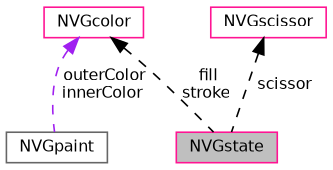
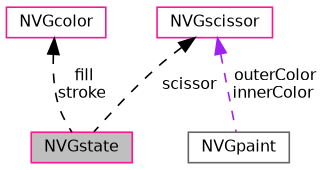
edge "NVGpaint" -> "NVGcolor": now "NVGpaint" -> "NVGscissor"
